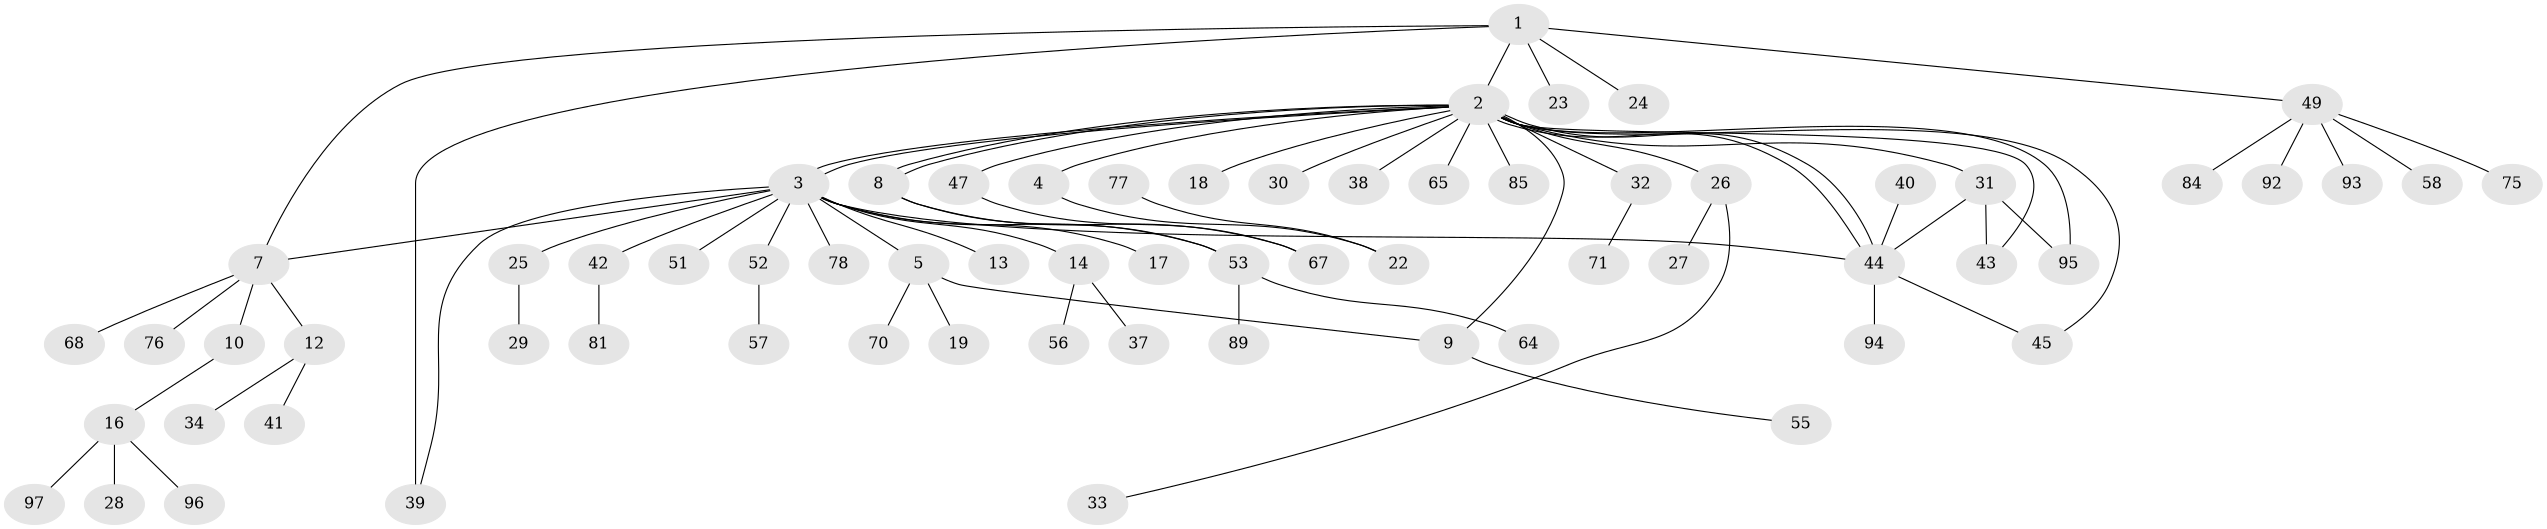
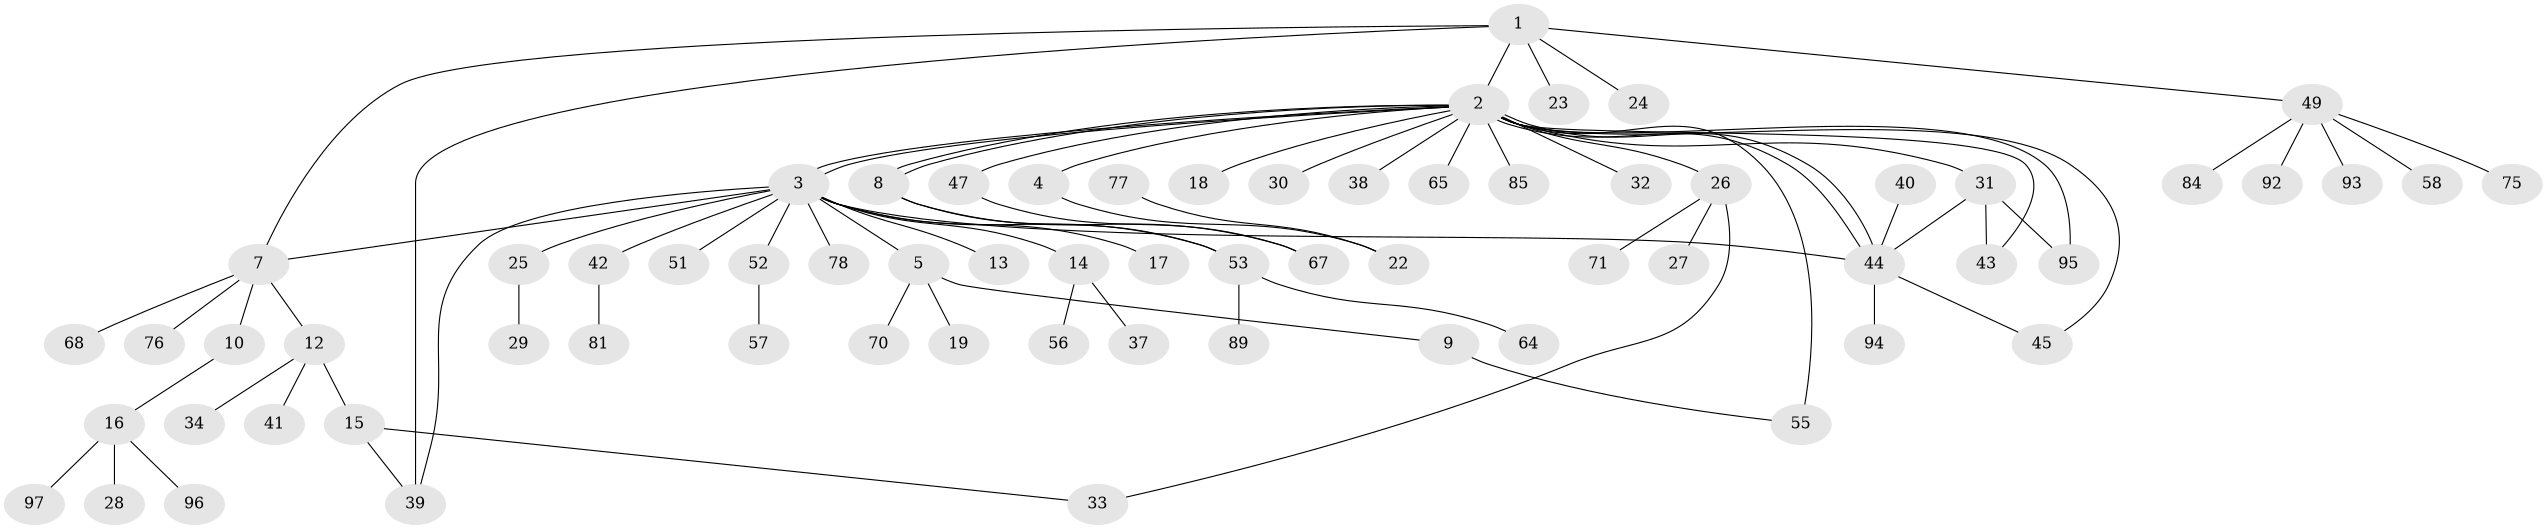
edge "2" -- "9": now "2" -- "55"
edge "32" -- "71": now "26" -- "71"
node "15": added
